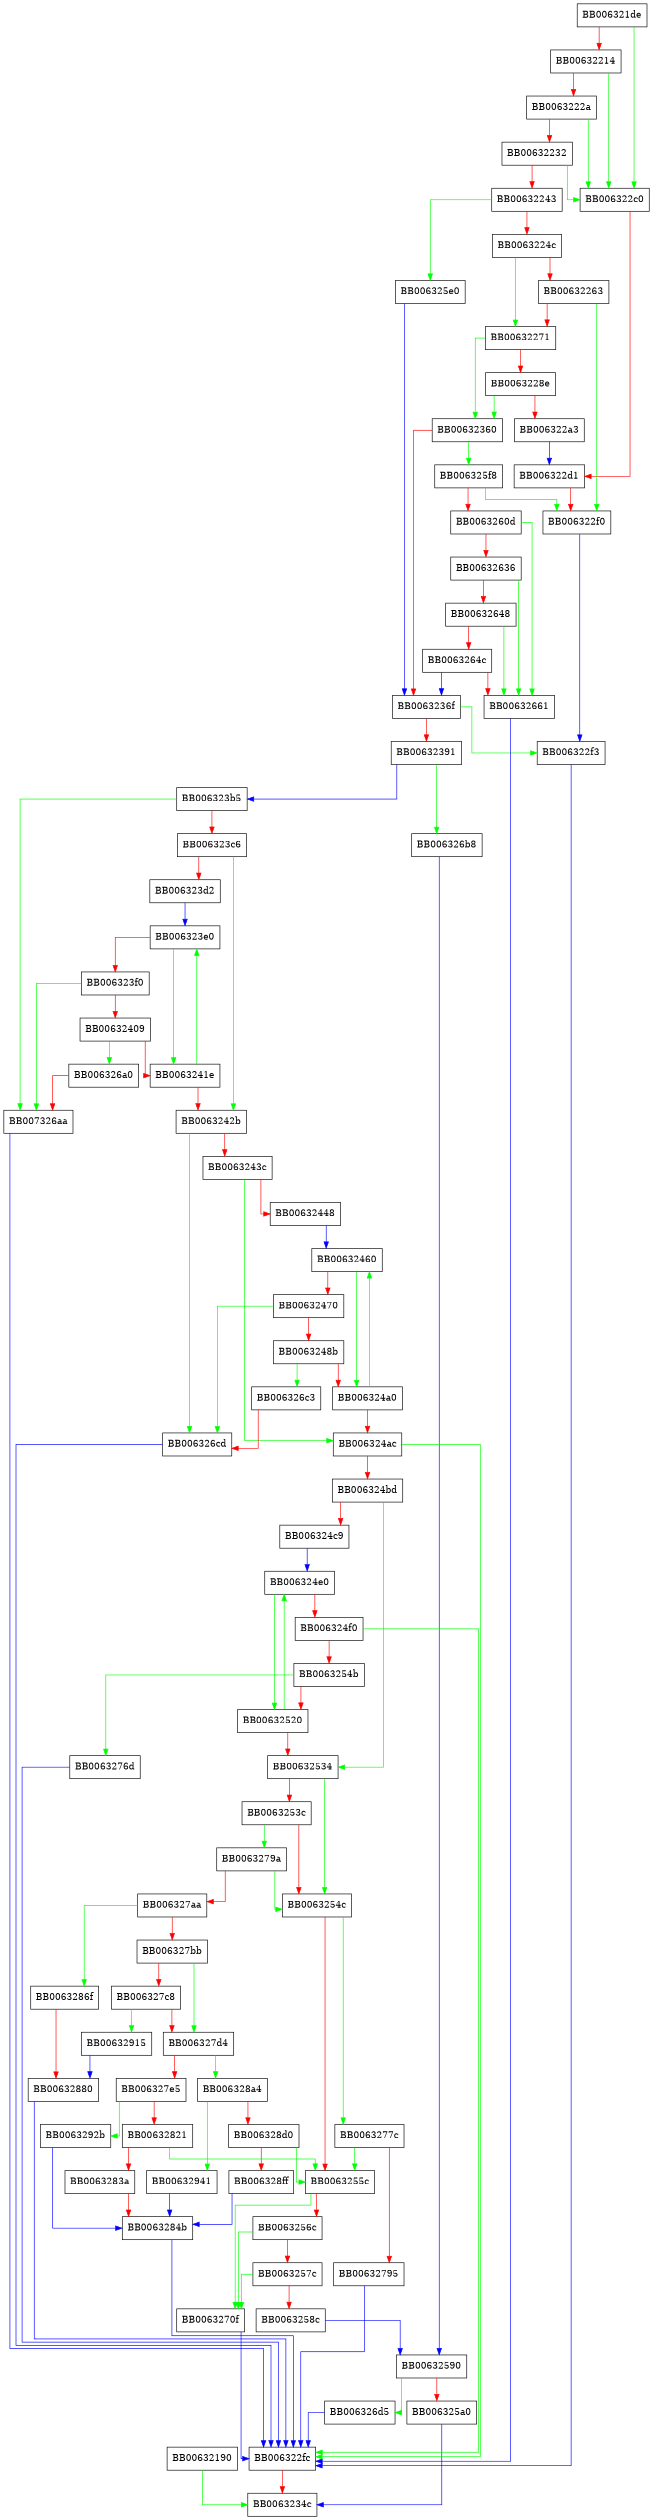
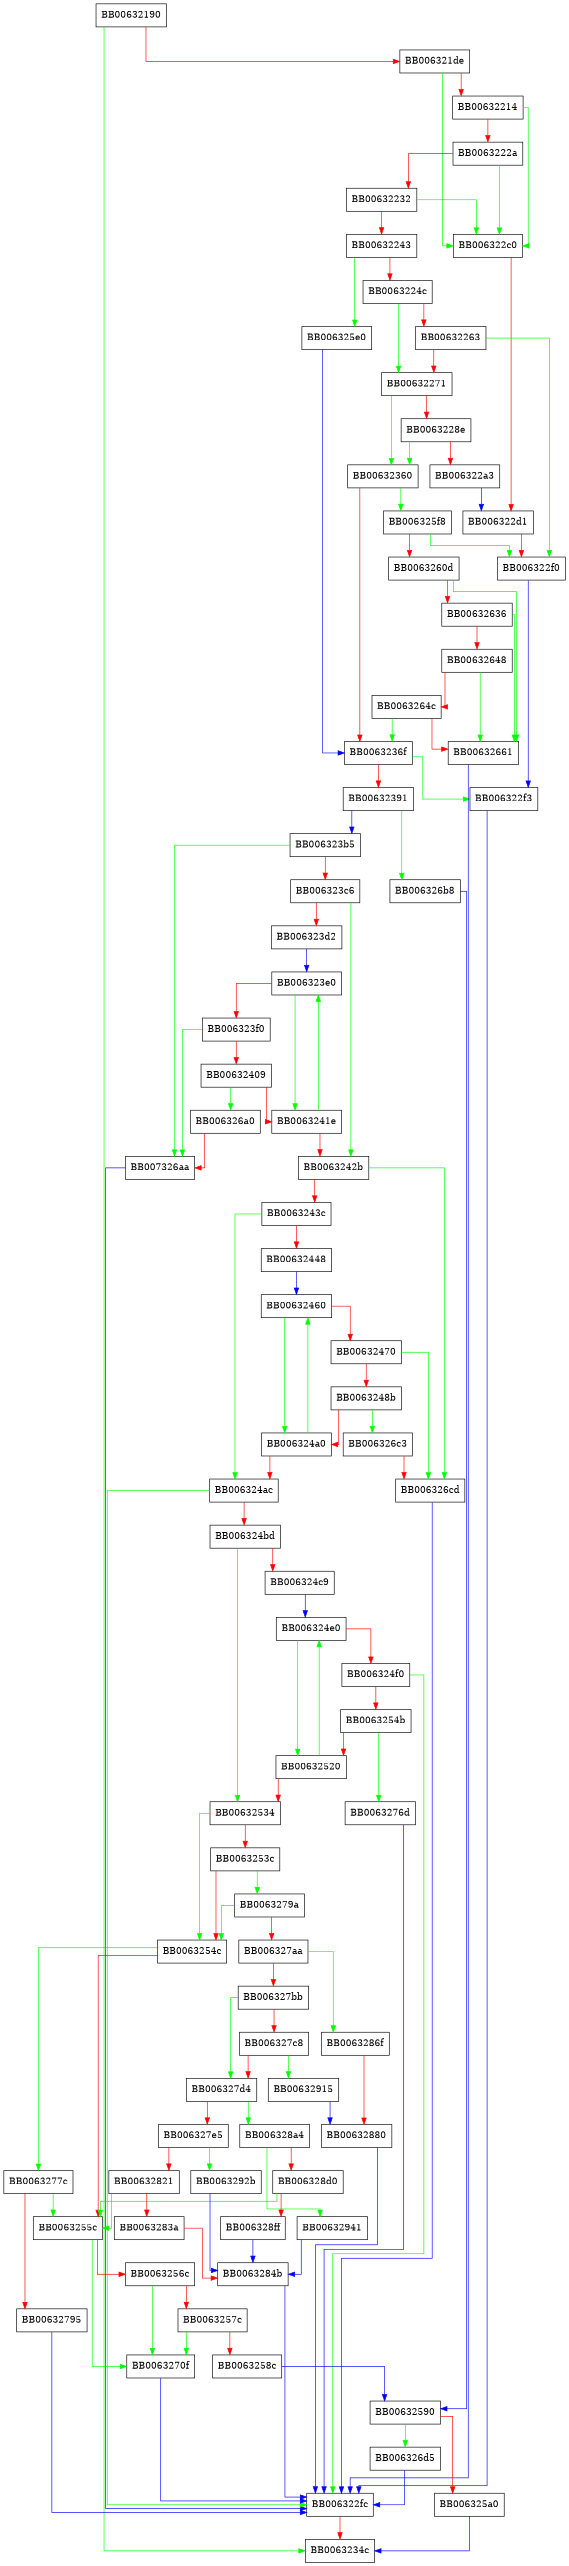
edge "BB00632190" -> "BB006321de": added
edge "BB0063264c" -> "BB0063236f": color blue -> green
